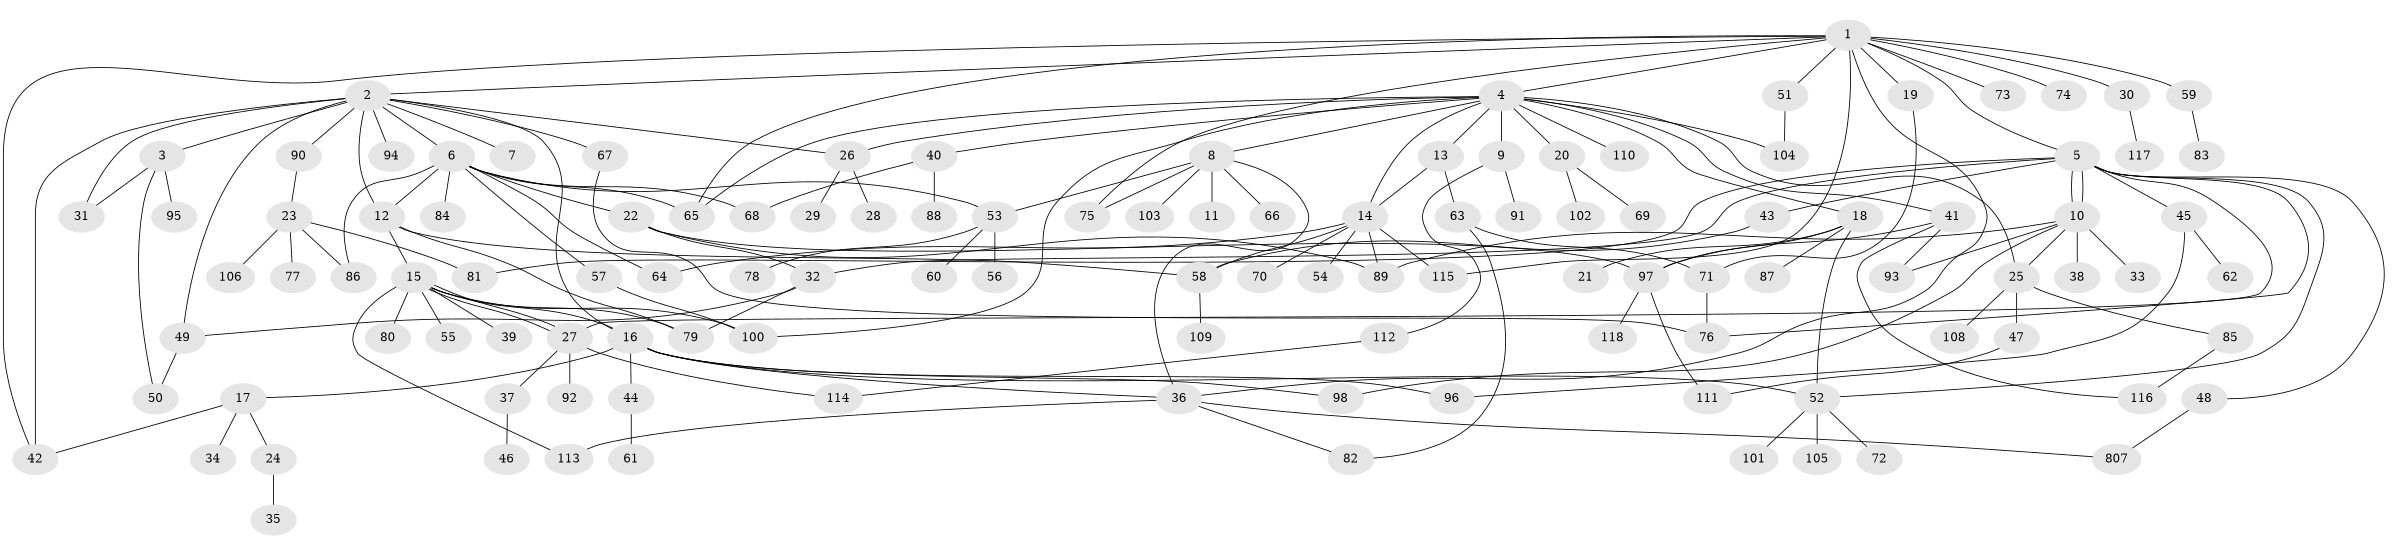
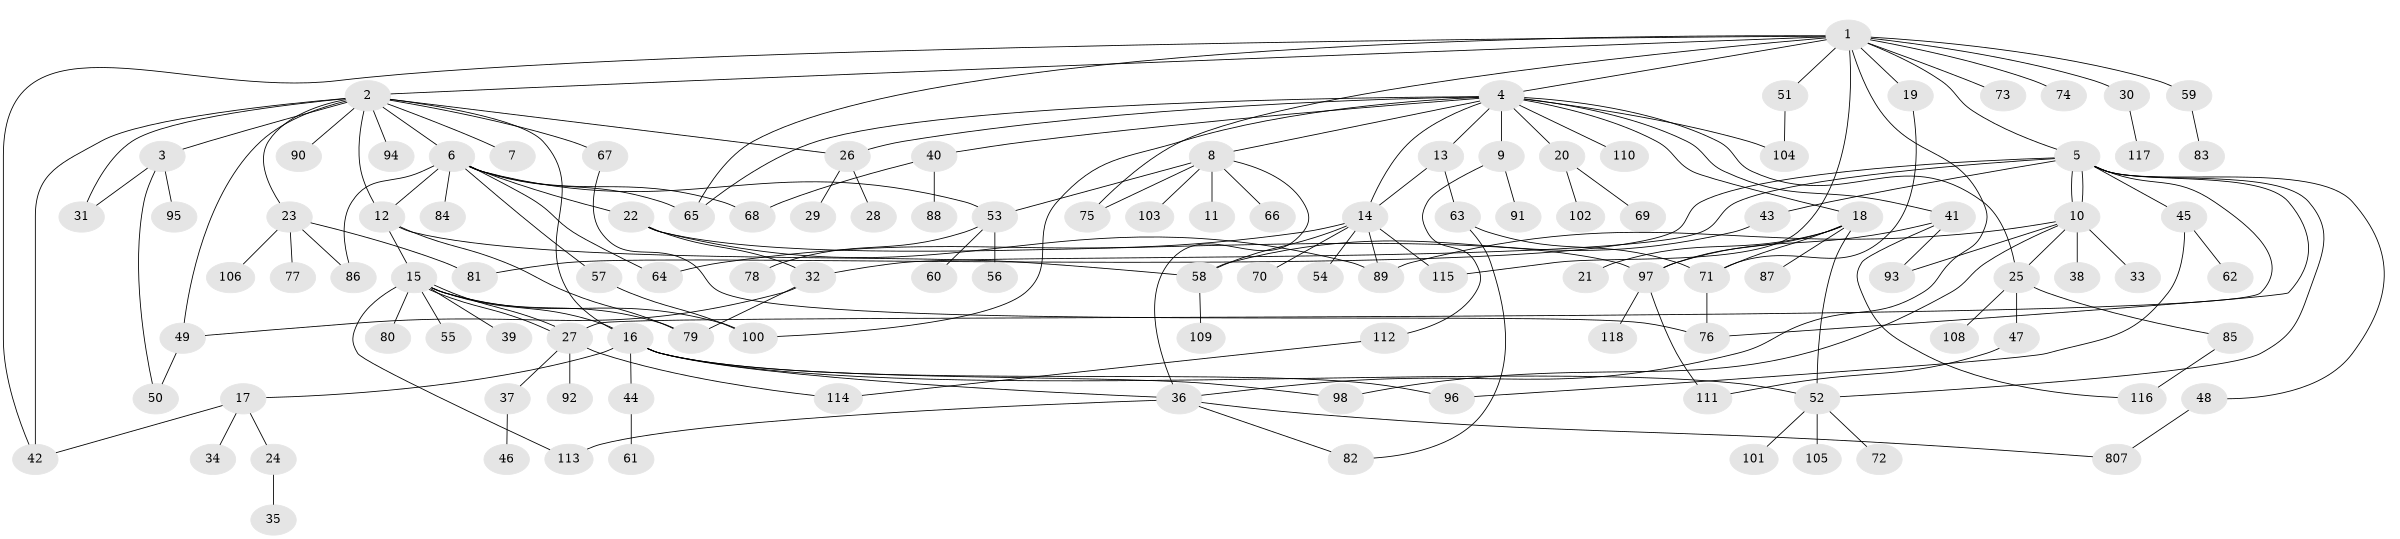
edge "90" -- "23": now "2" -- "23"
edge "18" -- "71": added
